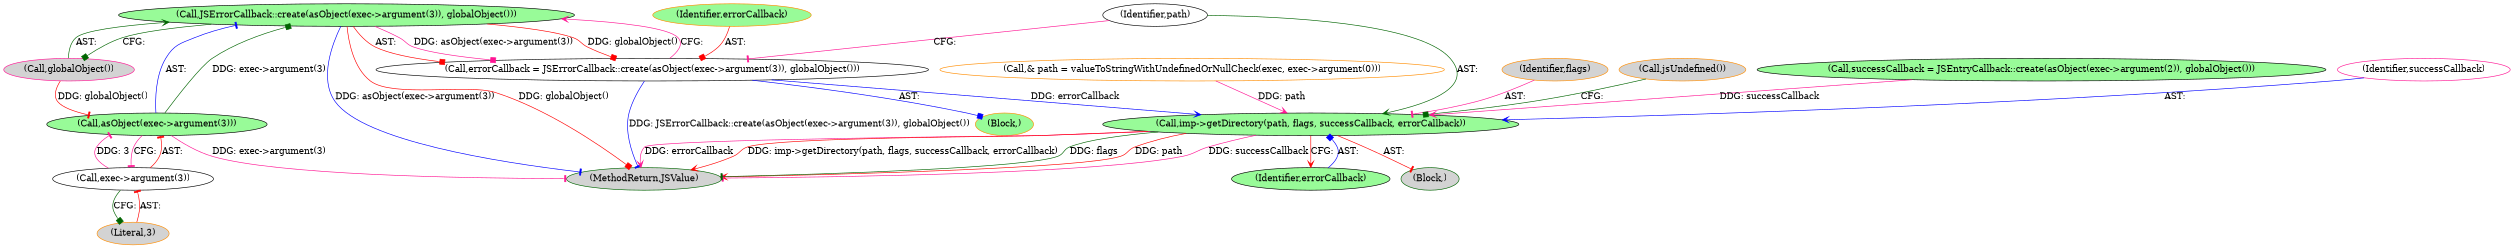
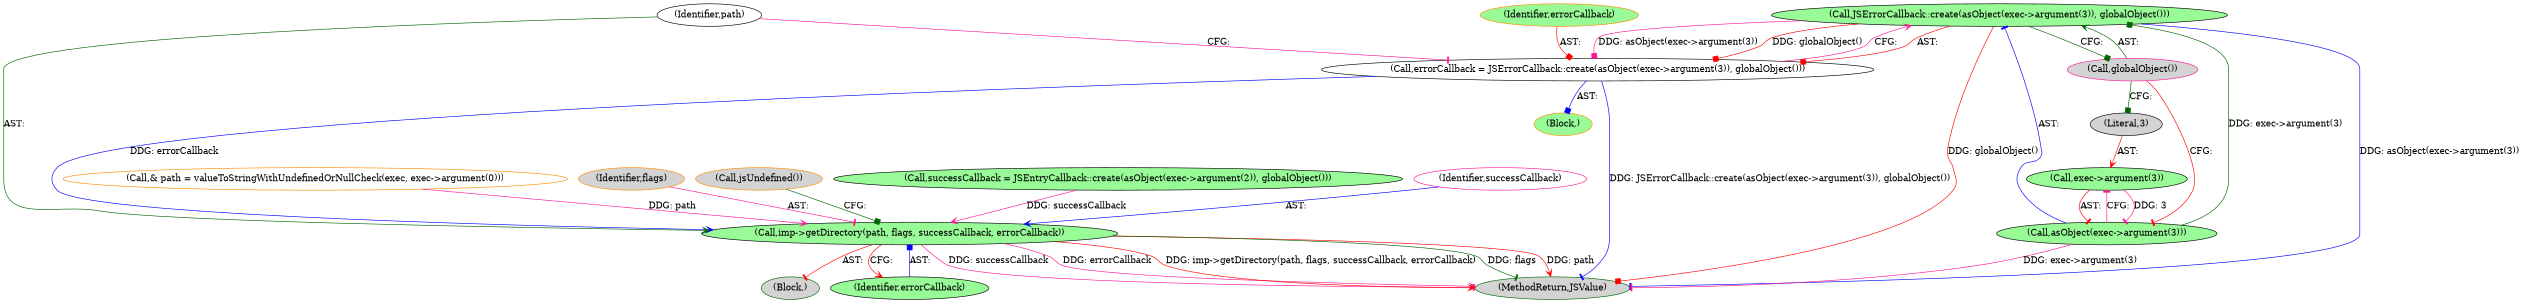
edge "(Call,globalObject())" -> "(Call,asObject(exec->argument(3)))": label "DDG: globalObject()" -> "CFG: "
node "(Call,exec->argument(3))": fillcolor white -> palegreen
edge "(Call,exec->argument(3))" -> "(Literal,3)": now "(Call,globalObject())" -> "(Literal,3)"
edge "(Literal,3)" -> "(Call,exec->argument(3))": arrowhead tee -> vee
node "(Literal,3)": color darkorange -> black
